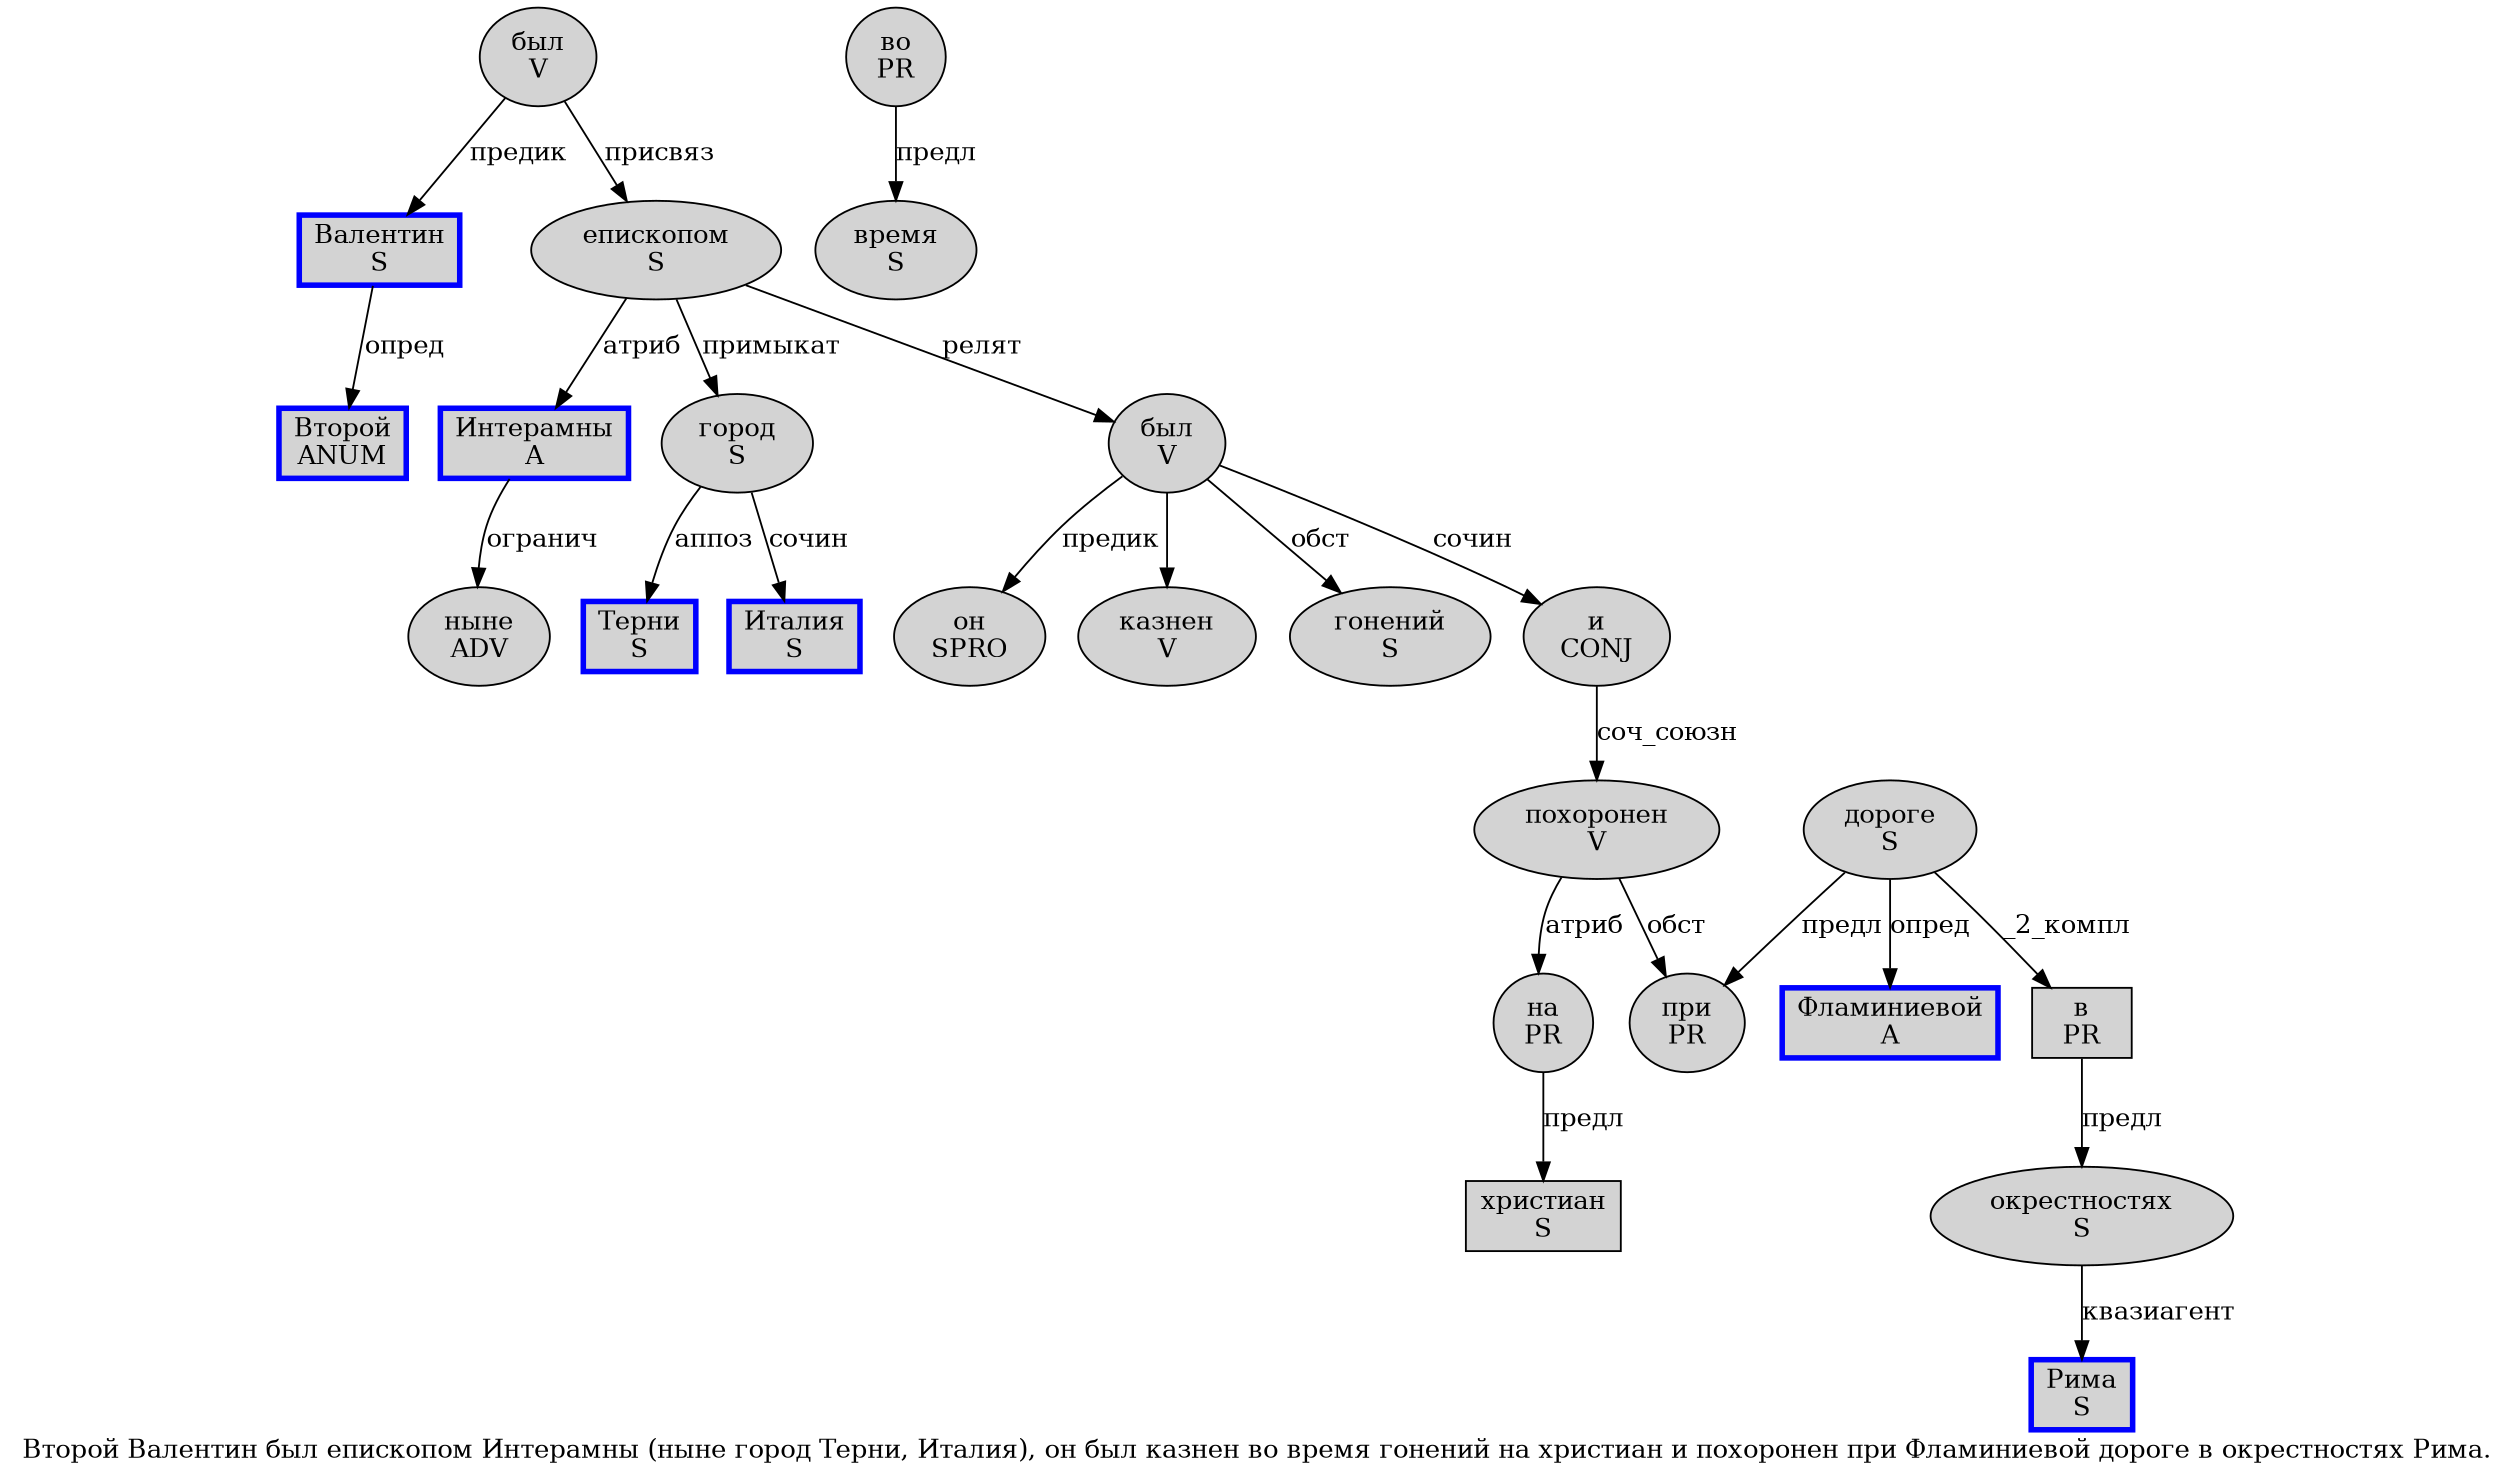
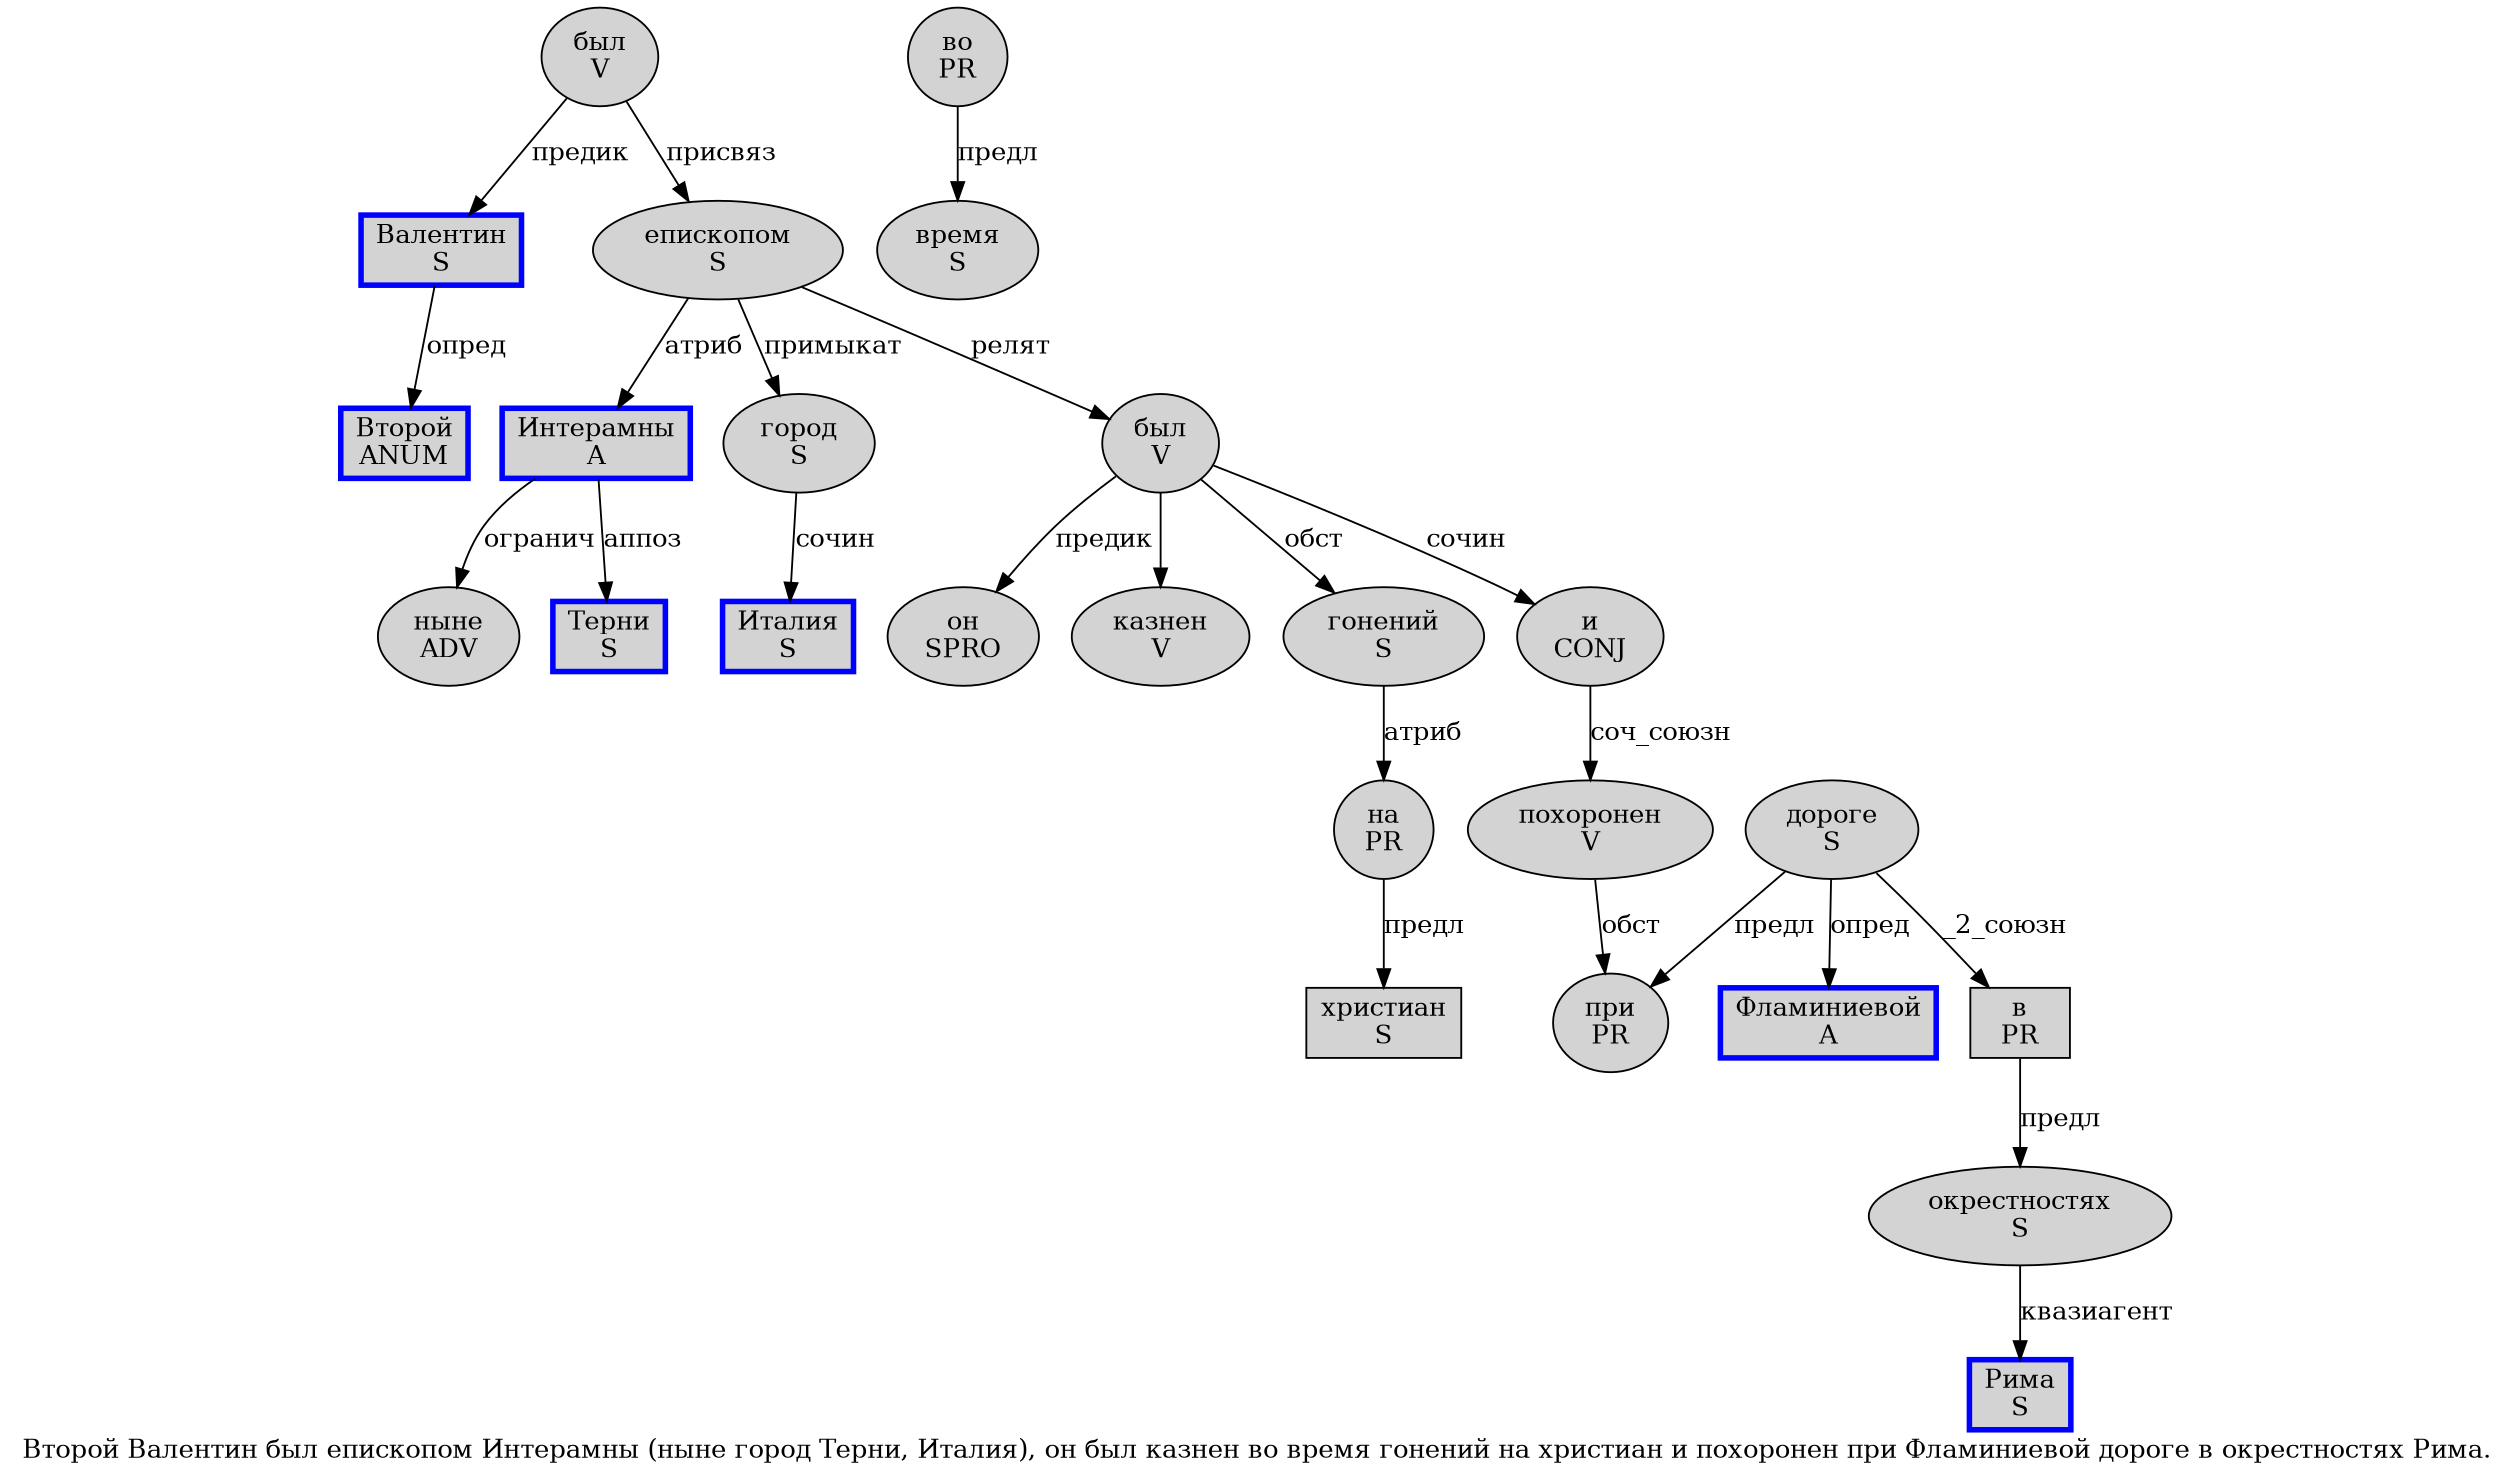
edge "город S" -> "Терни S": now "Интерамны A" -> "Терни S"
edge "похоронен V" -> "на PR": now "гонений S" -> "на PR"
edge "дороге S" -> "в PR": label "_2_компл" -> "_2_союзн"
